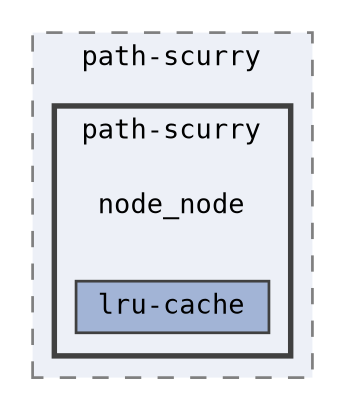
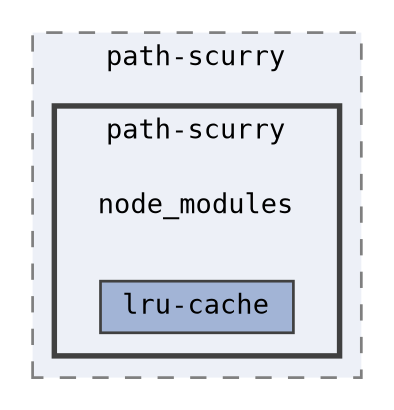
node "node_node": label "node_node" -> "node_modules"
